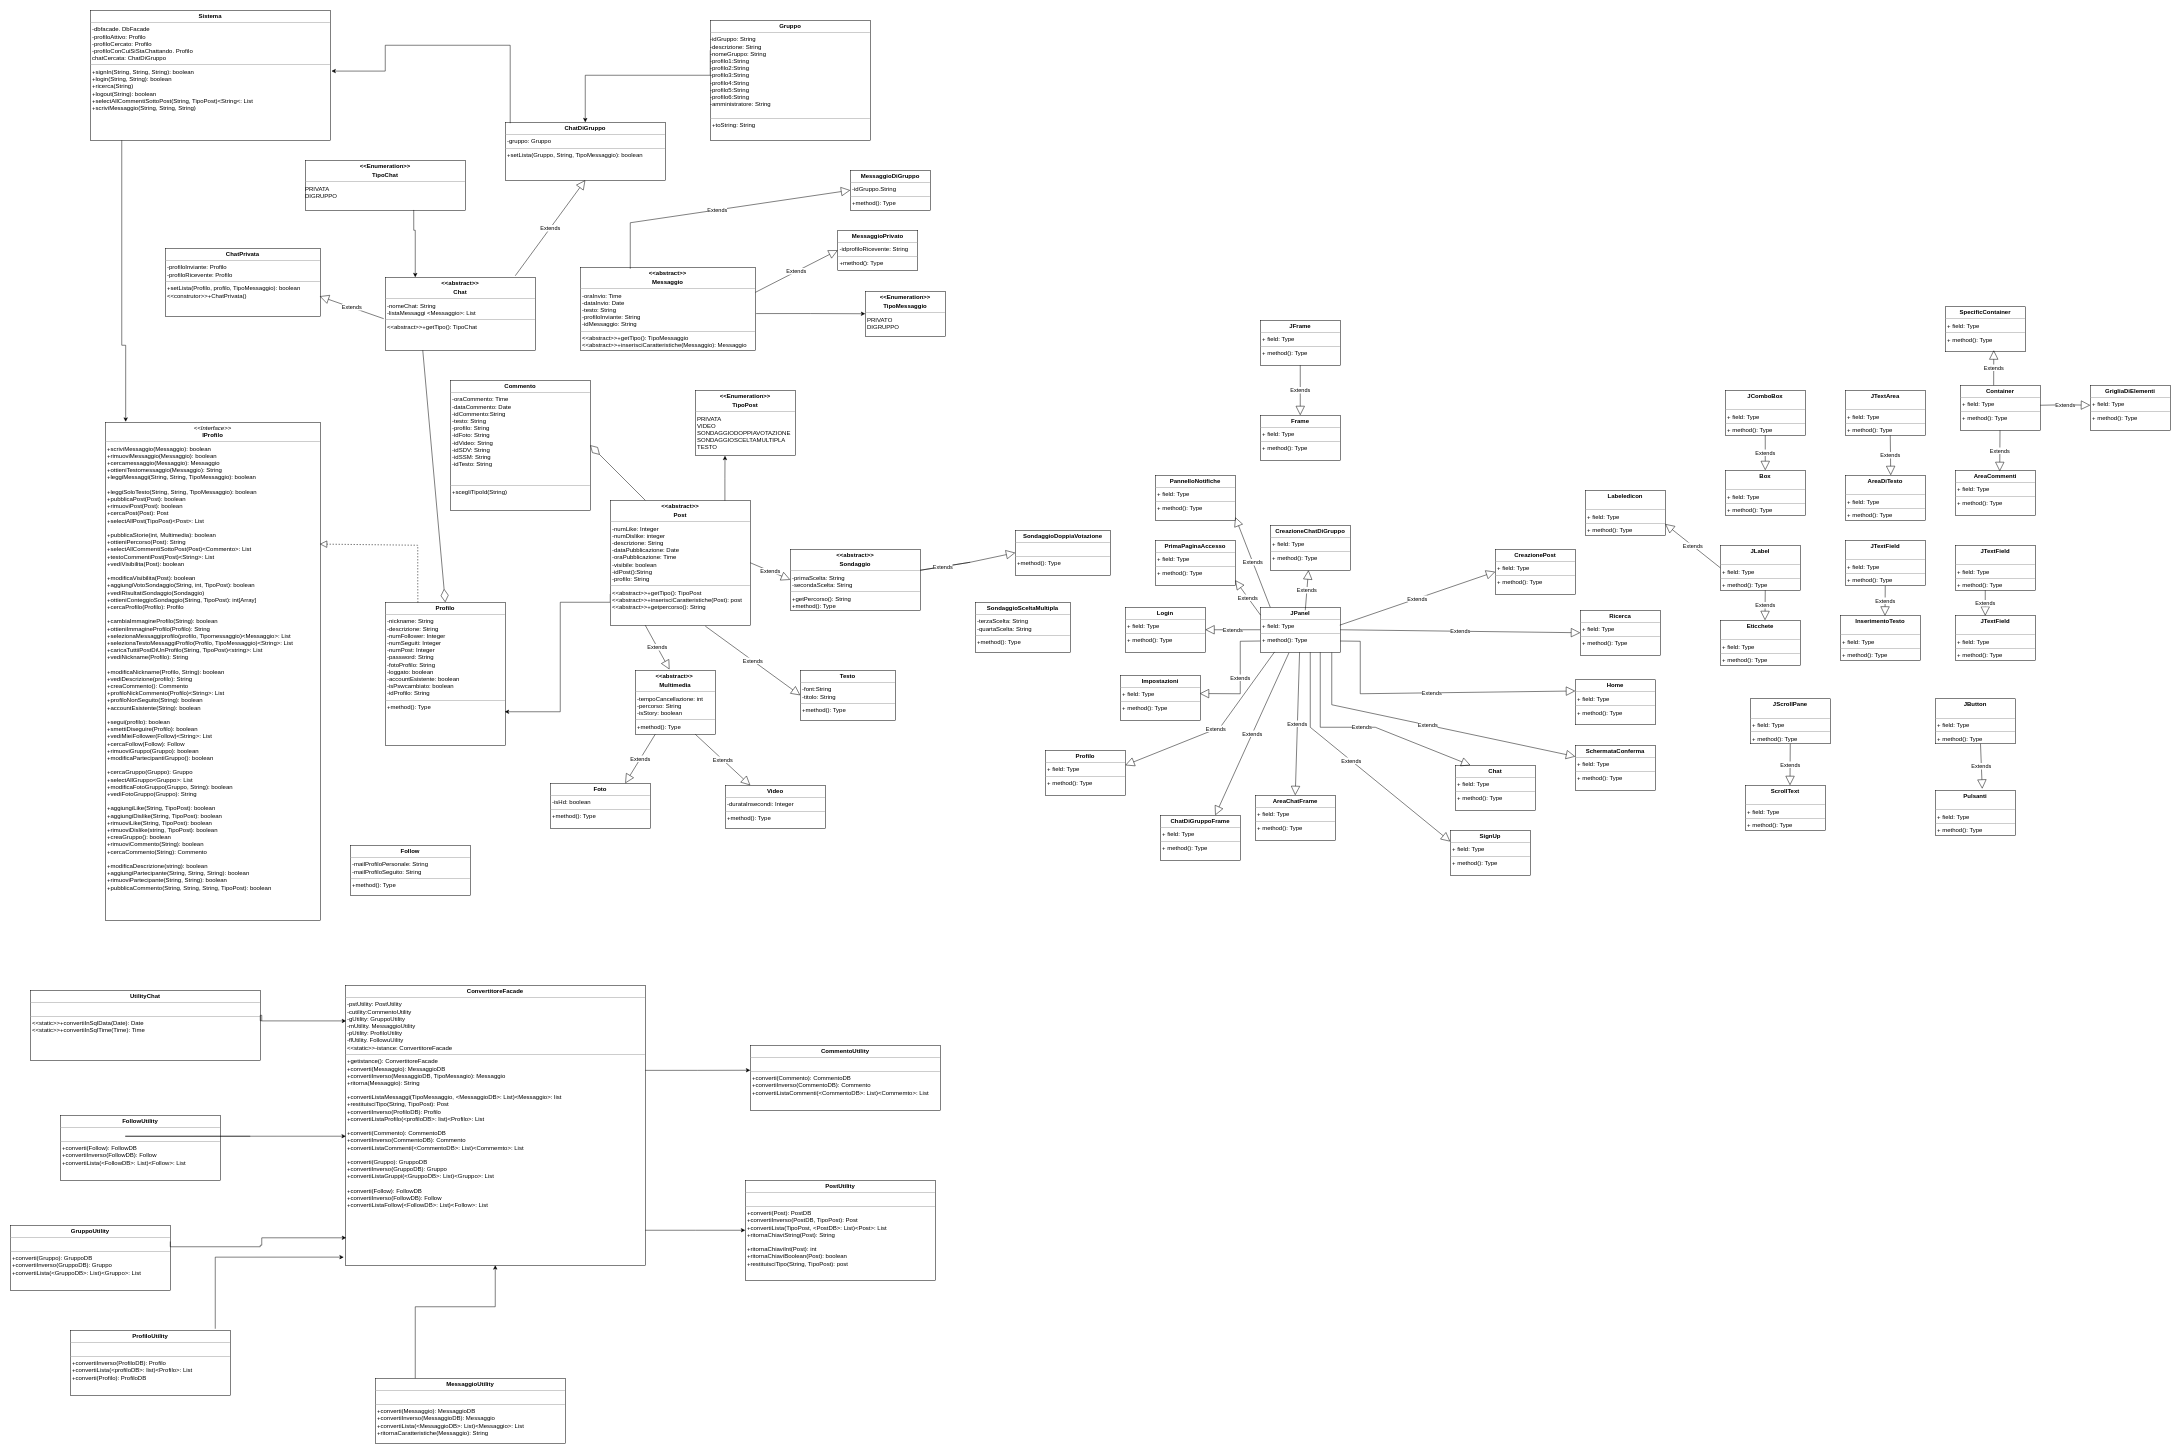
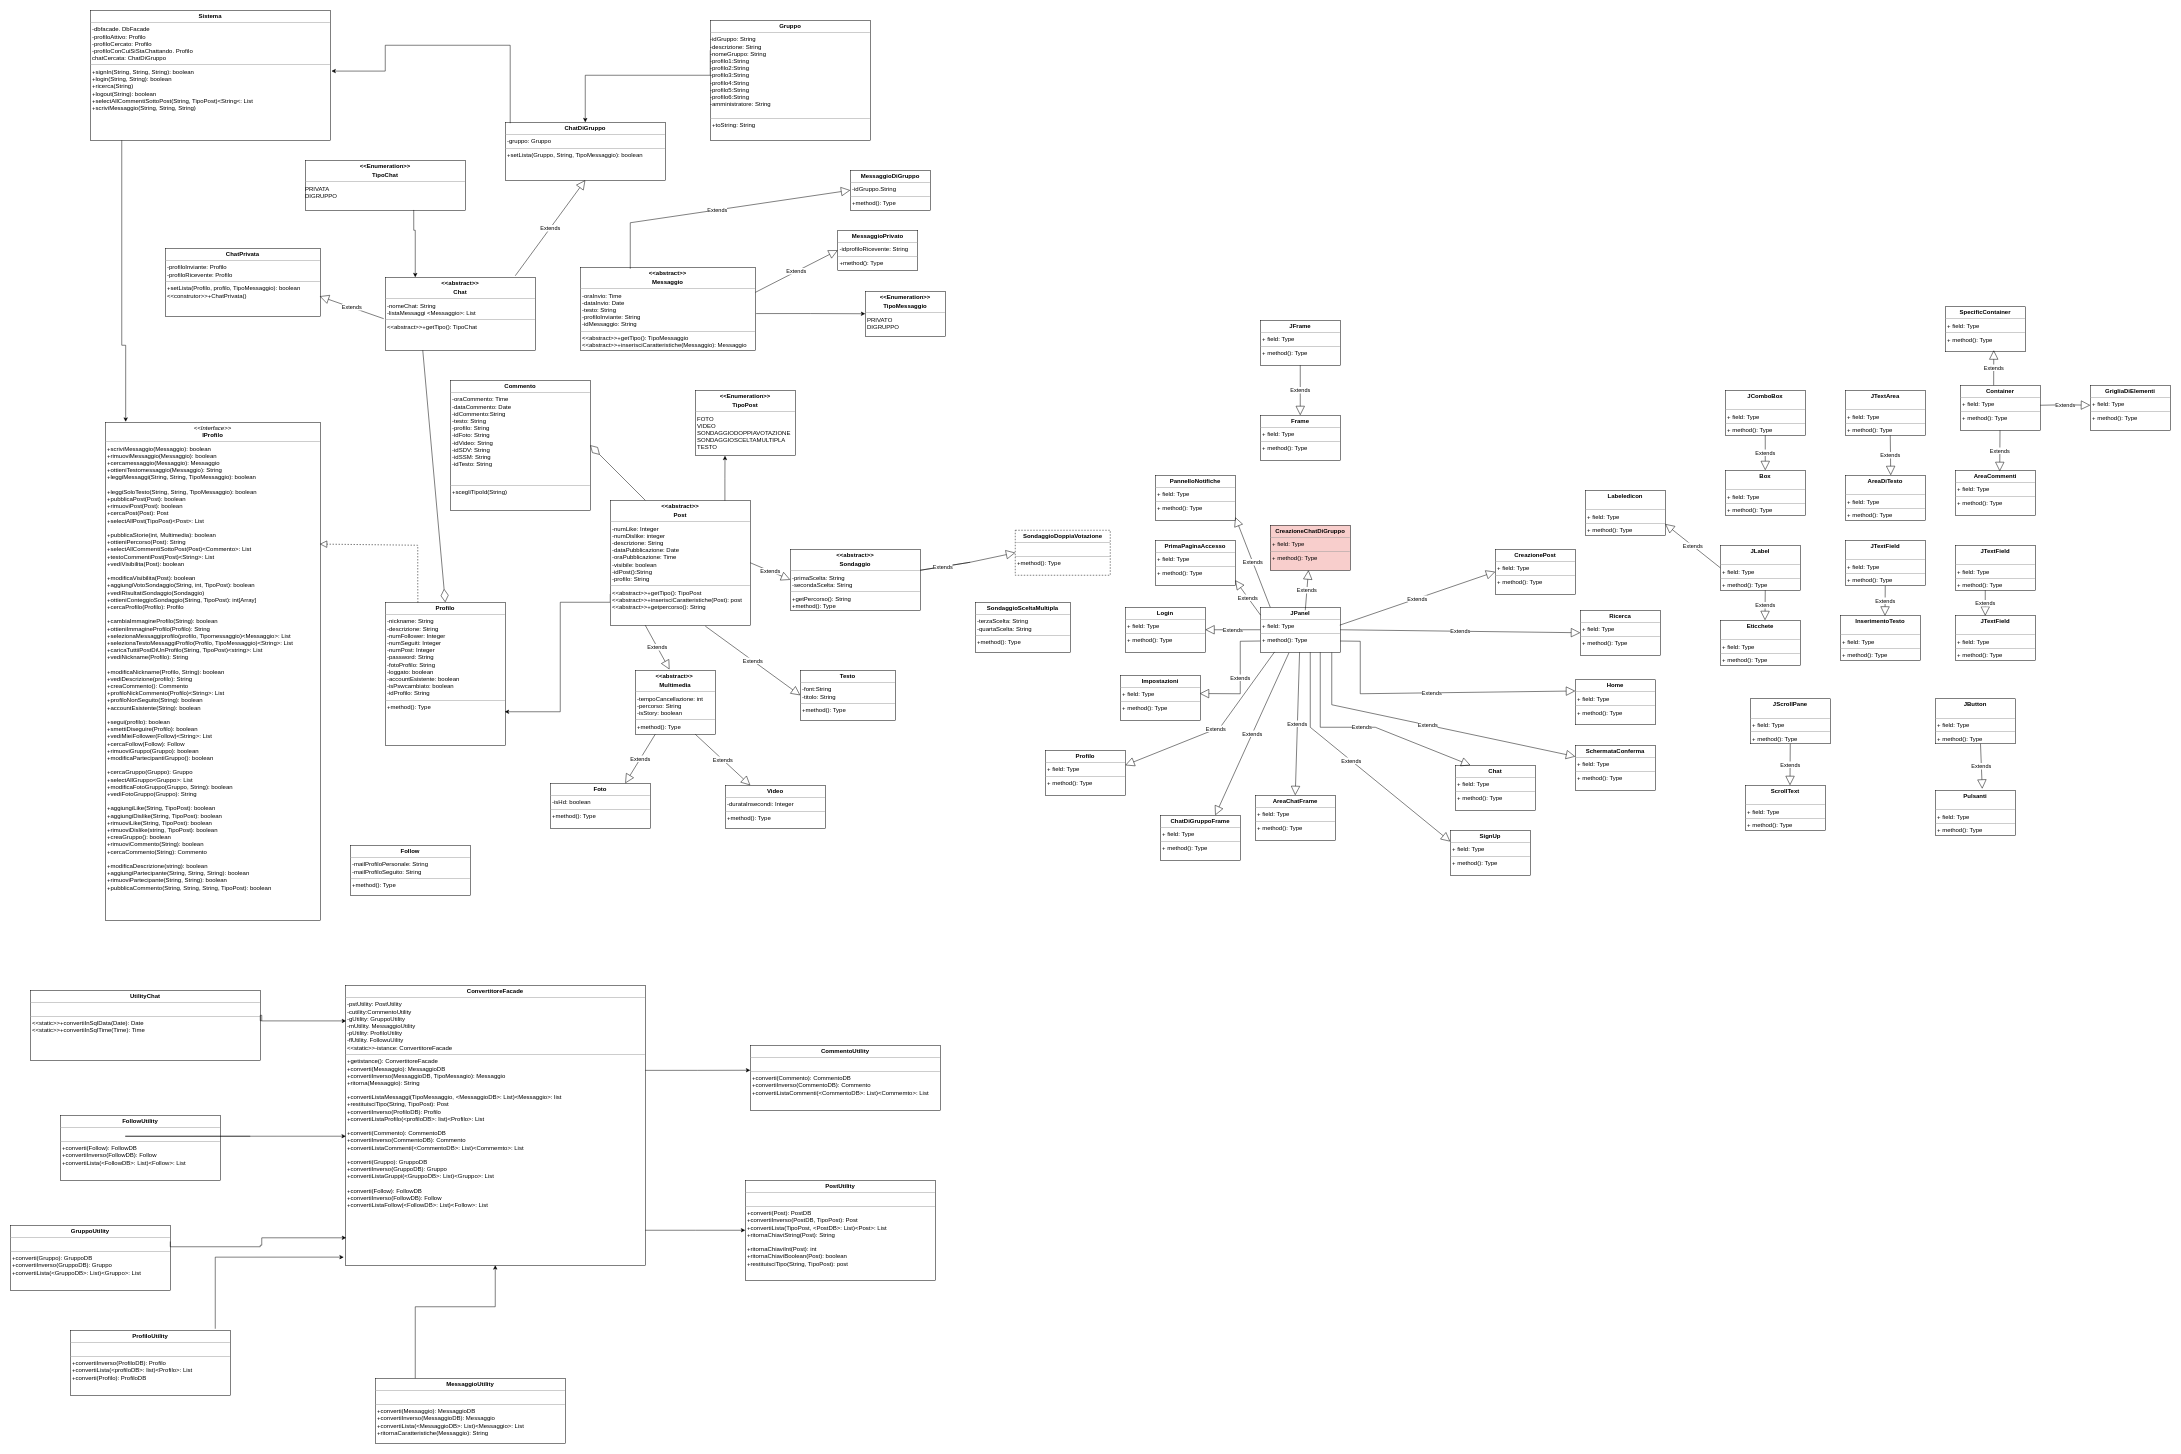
node "<<Enumeration>> TipoPost PRIVATA VIDEO SONDAGGIODOPPIAVOTAZIONE SONDAGGIOSCELTAMULTIPLA TESTO": label "<<Enumeration>> TipoPost PRIVATA VIDEO SONDAGGIODOPPIAVOTAZIONE SONDAGGIOSCELTAMULTIPLA TESTO" -> "<<Enumeration>> TipoPost FOTO VIDEO SONDAGGIODOPPIAVOTAZIONE SONDAGGIOSCELTAMULTIPLA TESTO"
node "CreazioneChatDiGruppo + field: Type + method(): Type": fillcolor #ffffff -> #f8cecc
node "SondaggioDoppiaVotazione +method(): Type": style solid -> dashed
